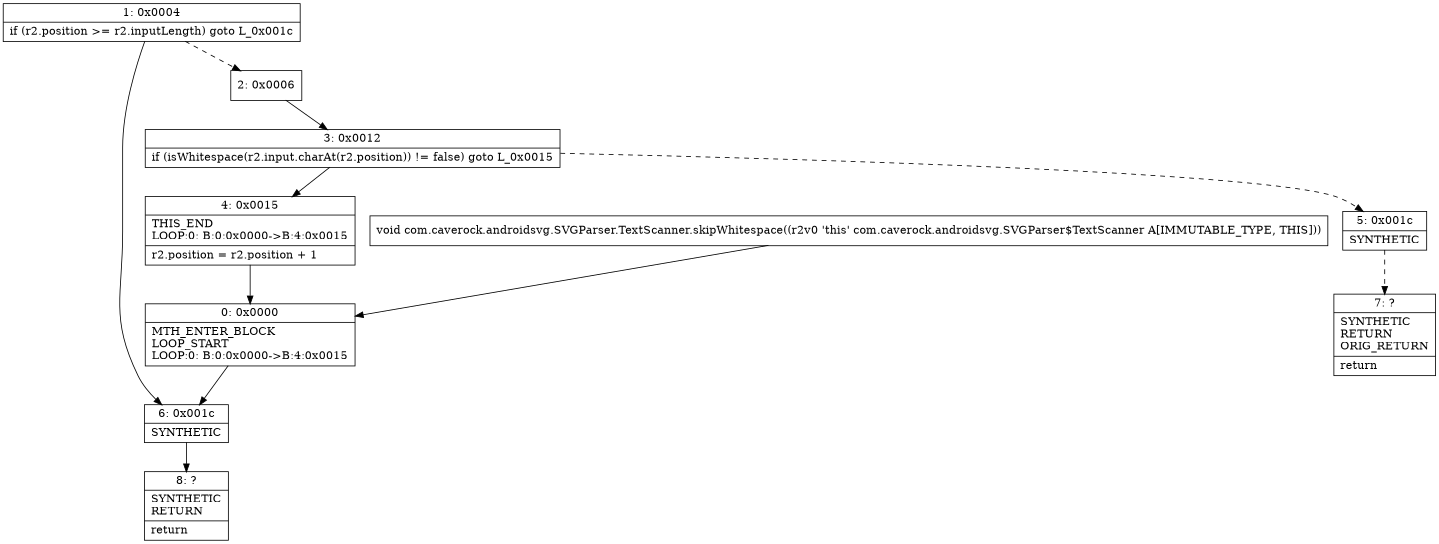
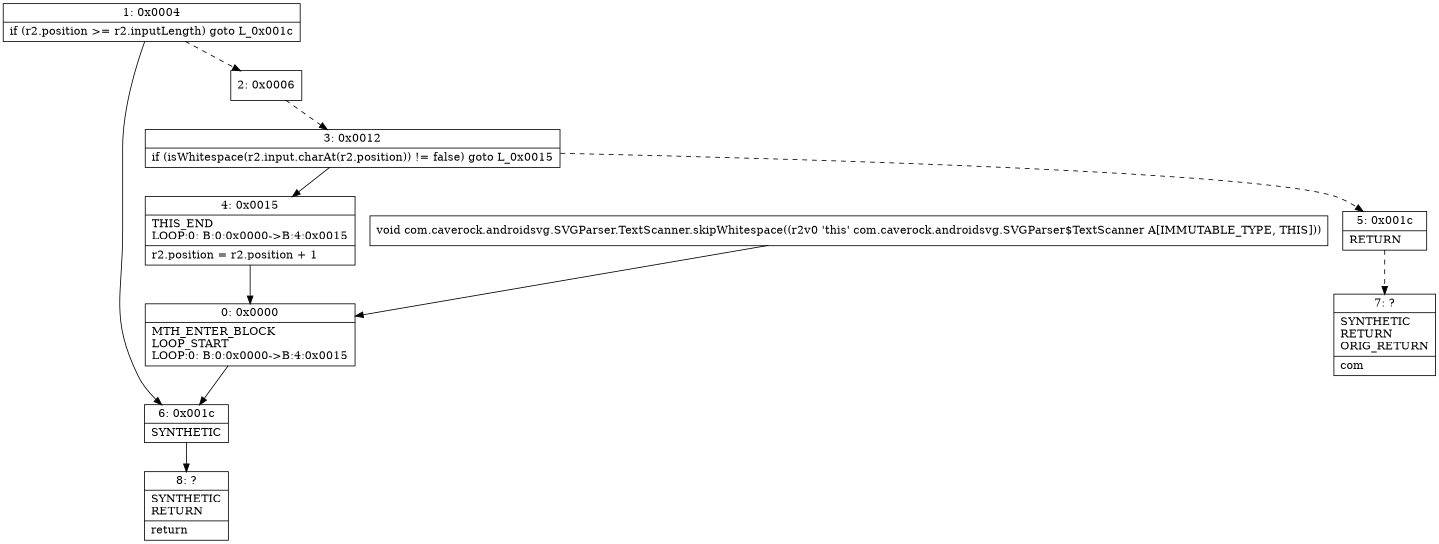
edge "2: 0x0006" -> "3: 0x0012": style solid -> dashed
node "5: 0x001c": text "SYNTHETIC" -> "RETURN"
node "7: ?": text "return" -> "com"
